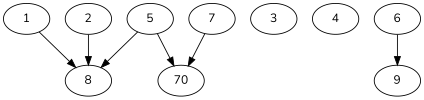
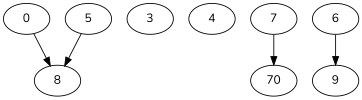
node "1": removed
node "2": label "2" -> "0"
edge "5" -> "70": removed
